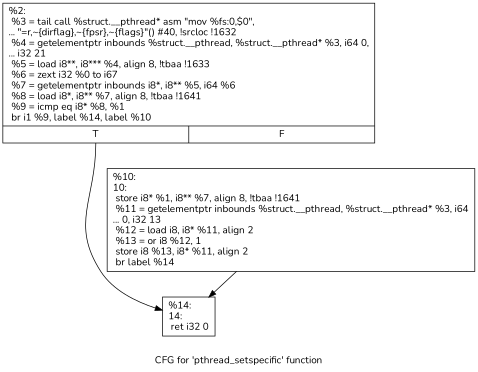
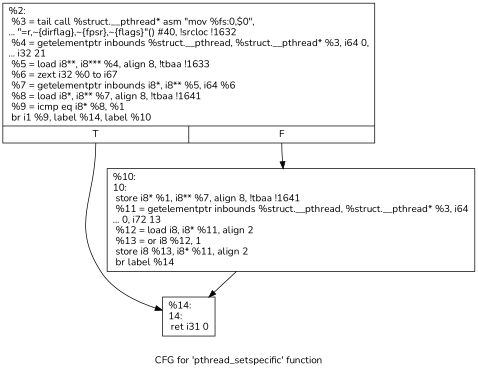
edge "%2:" -> "%10:": added
node "%10:": text "... 0, i32 13" -> "... 0, i72 13"
node "%14:": text "ret i32 0" -> "ret i31 0"
